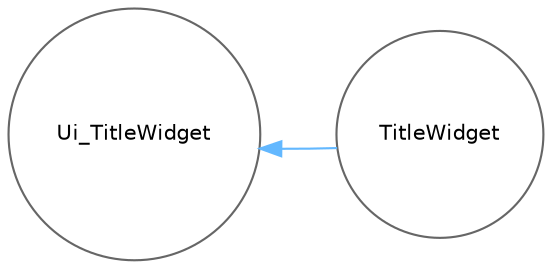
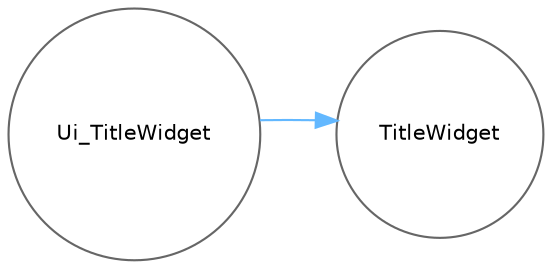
edge "TitleWidget" -> "Ui_TitleWidget": reversed
